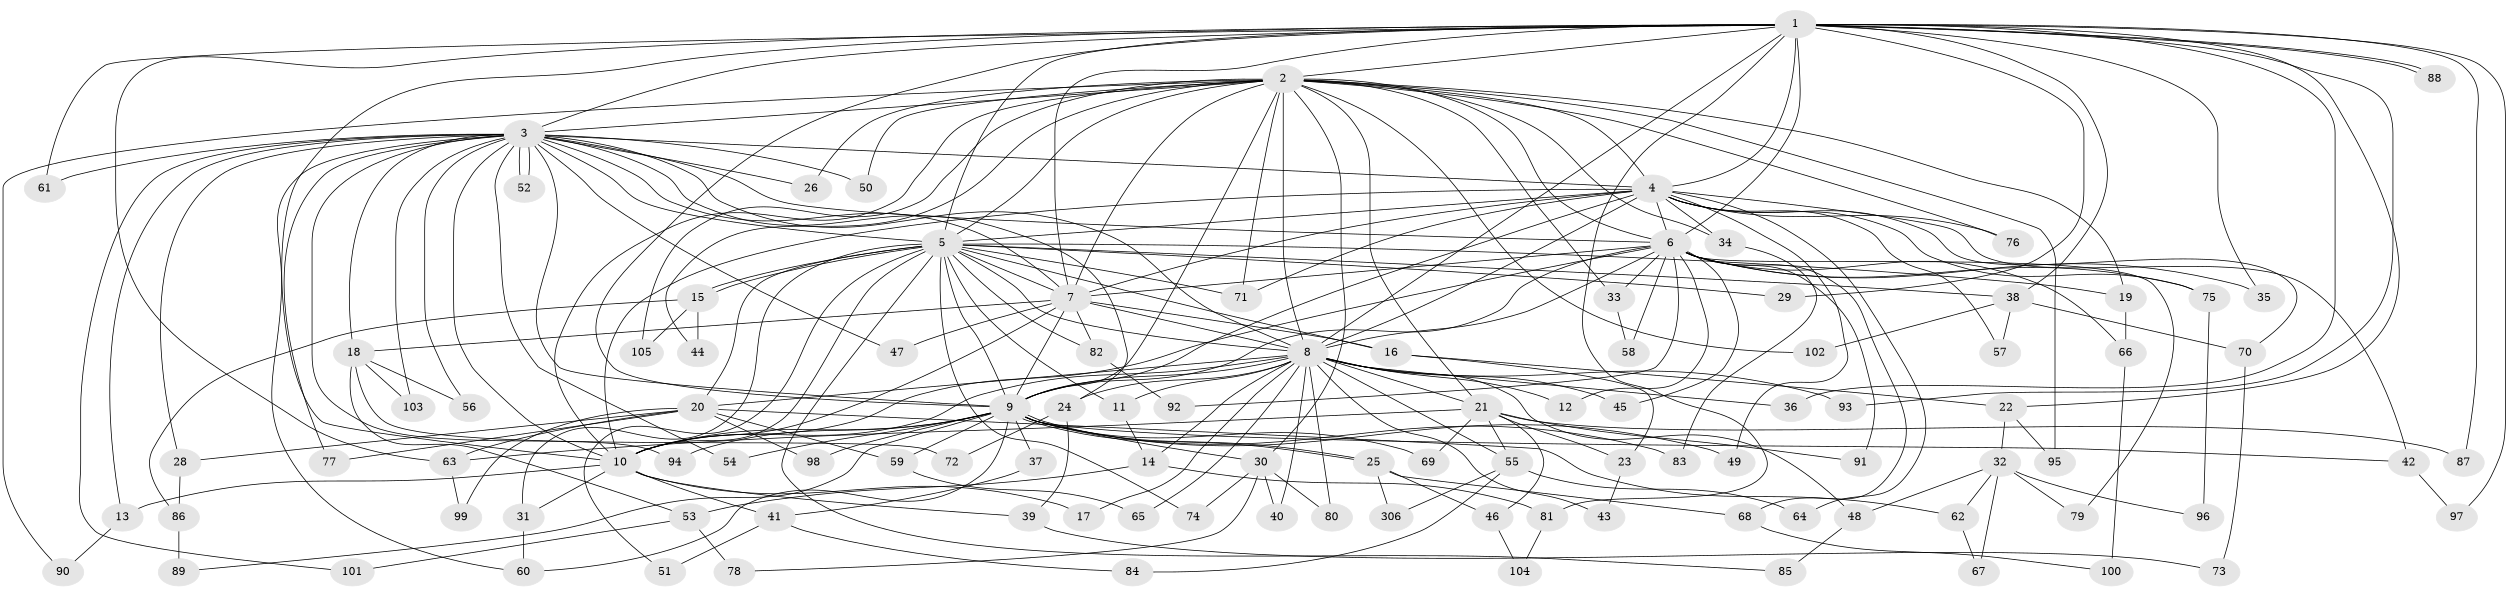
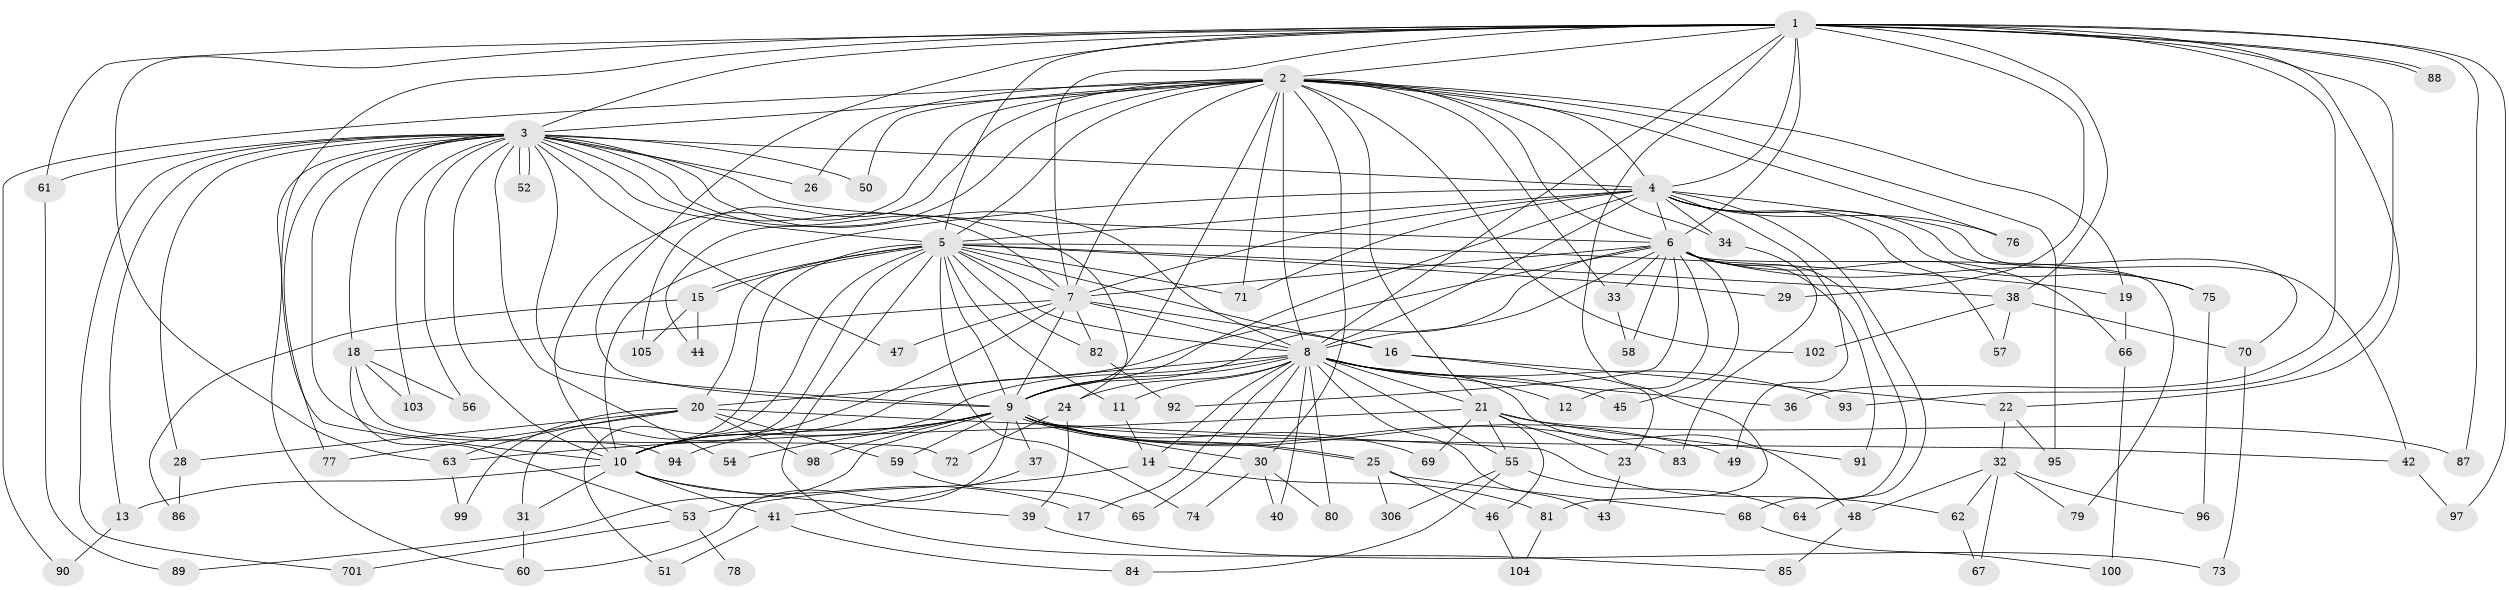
node "35": removed
edge "86" -- "89": now "61" -- "89"
edge "30" -- "78": removed
node "101": label "101" -> "701"
